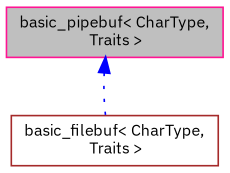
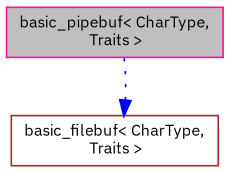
edge "basic_filebuf< CharType, Traits >" -> "basic_pipebuf< CharType, Traits >": reversed
